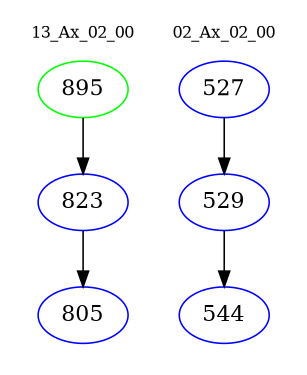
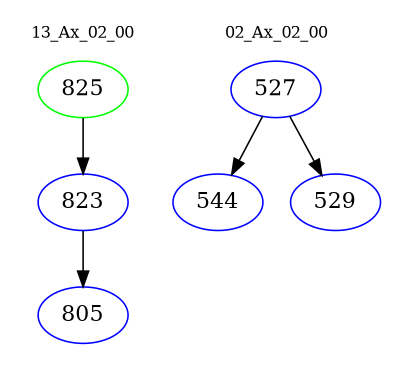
node "895": label "895" -> "825"
edge "529" -> "544": now "527" -> "544"
